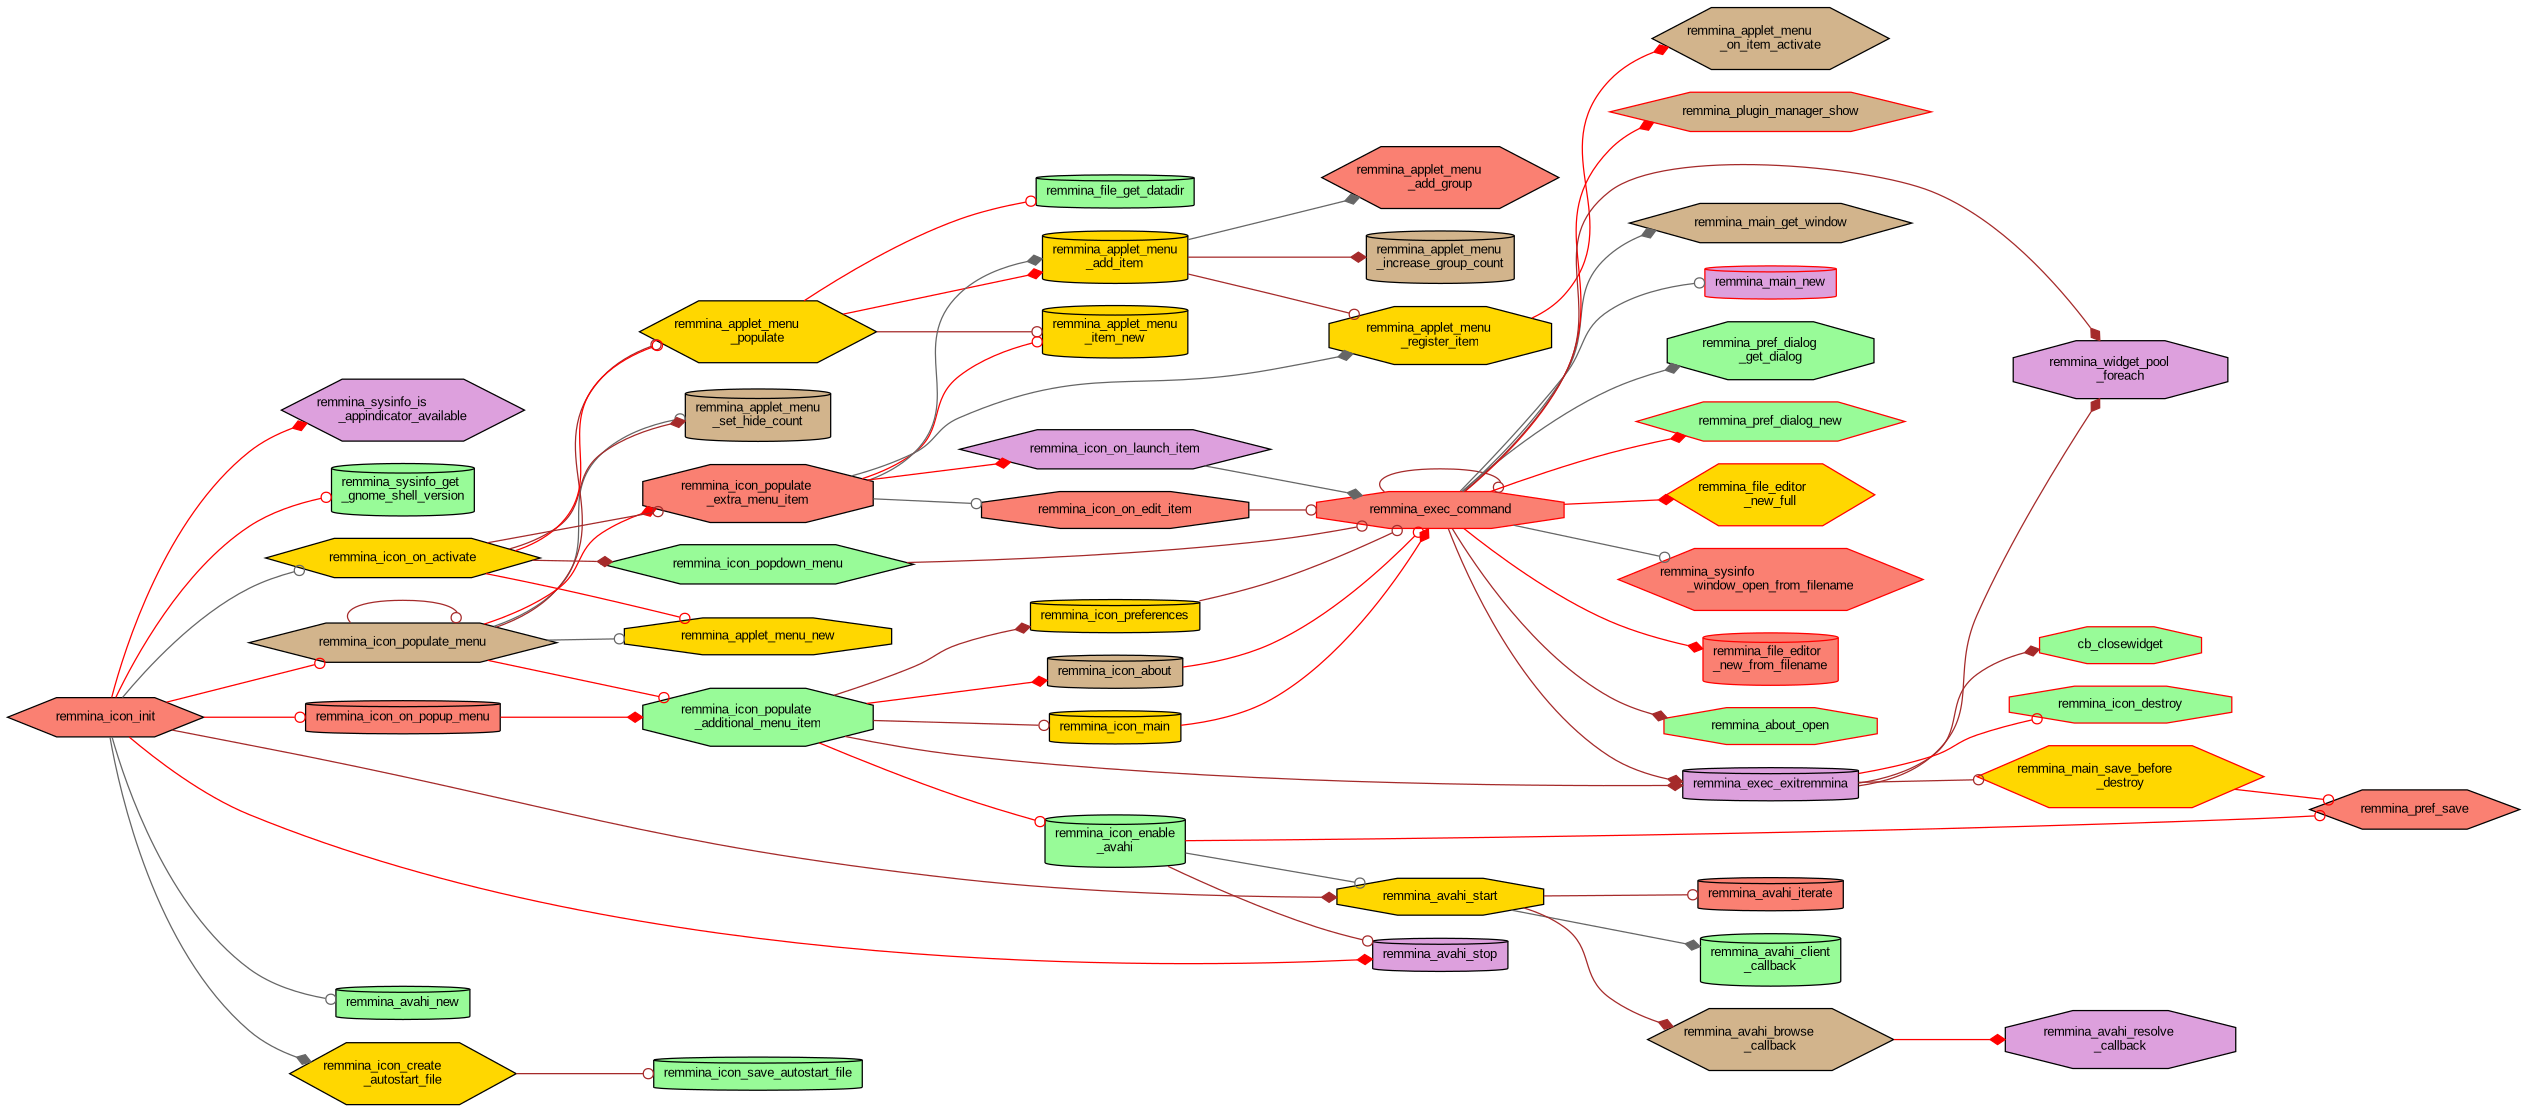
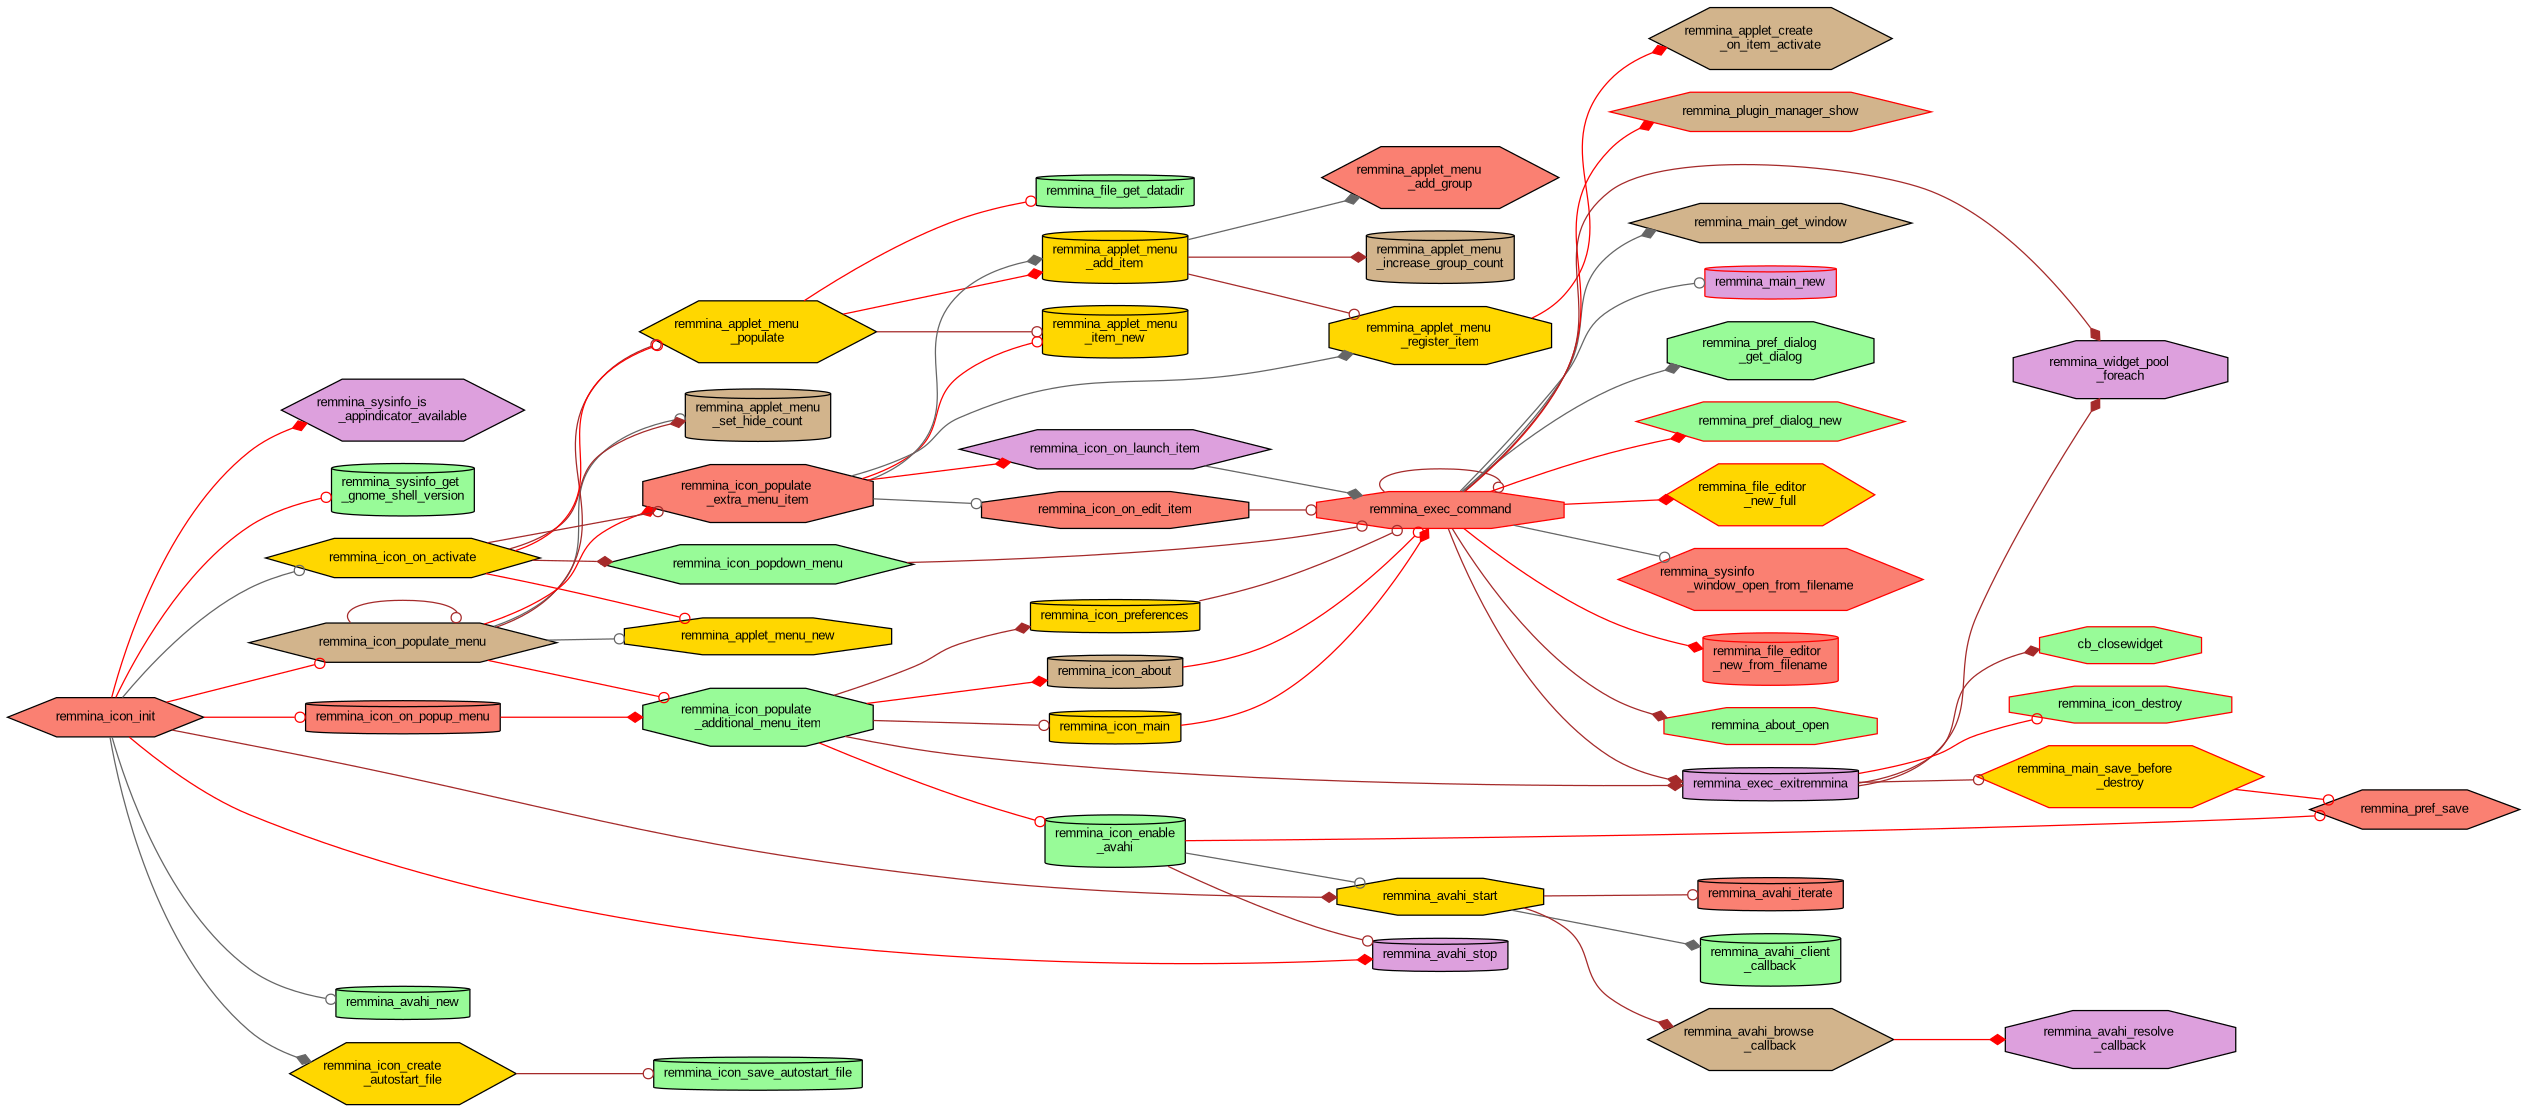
node "remmina_applet_menu _on_item_activate": label "remmina_applet_menu _on_item_activate" -> "remmina_applet_create _on_item_activate"
